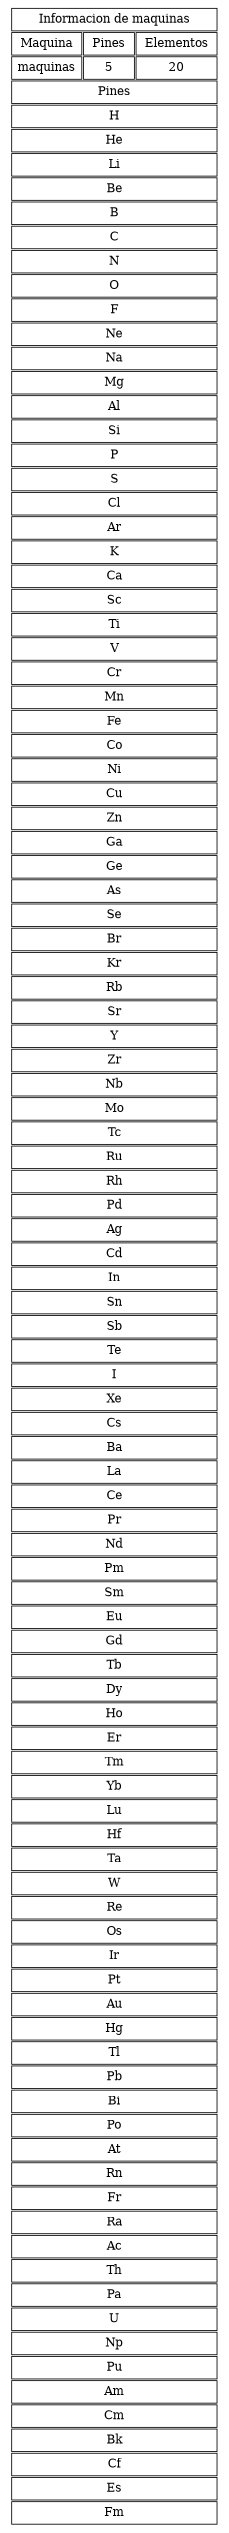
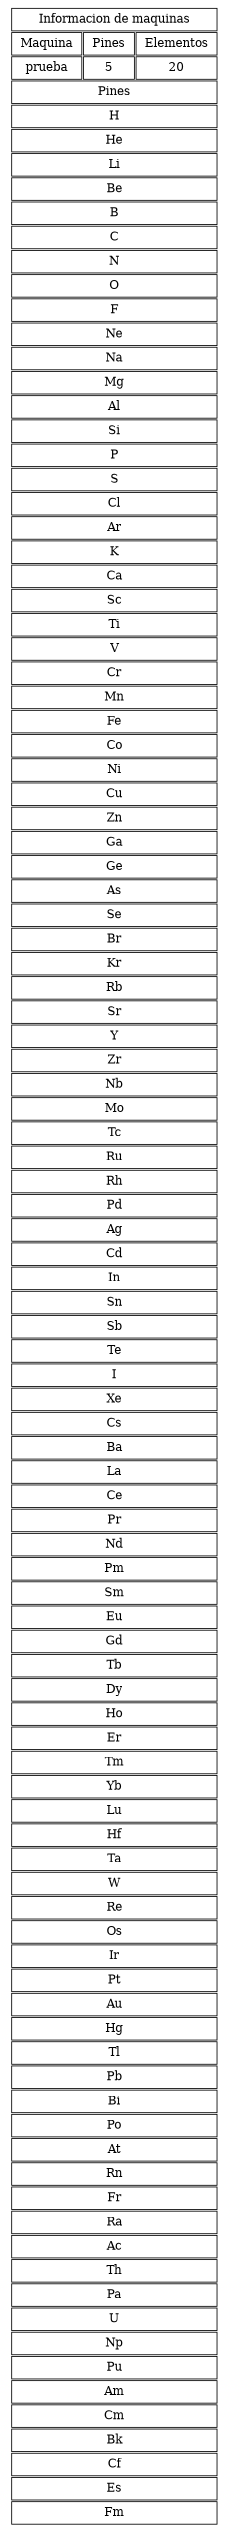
node "Informacion de maquinas": text "maquinas" -> "prueba"
